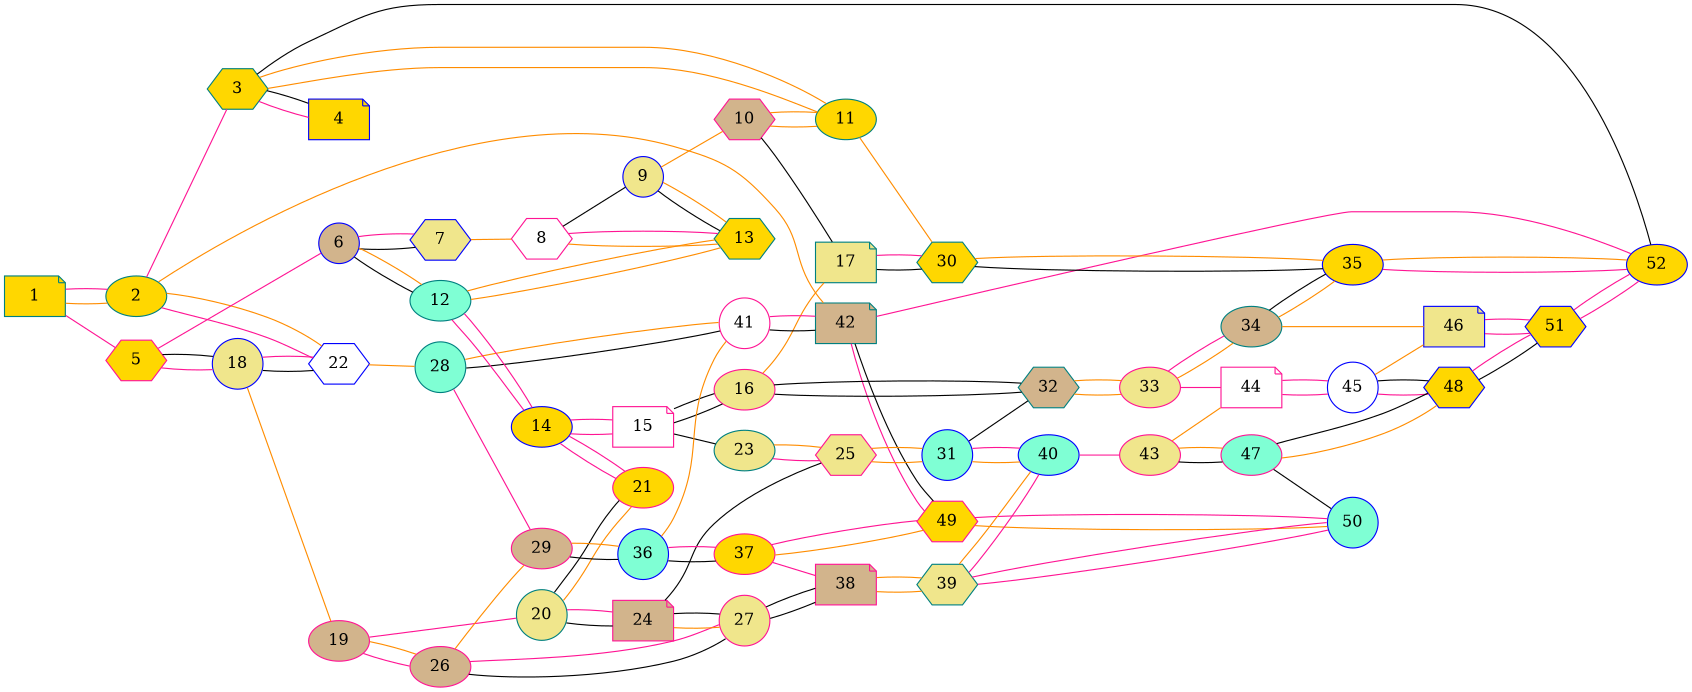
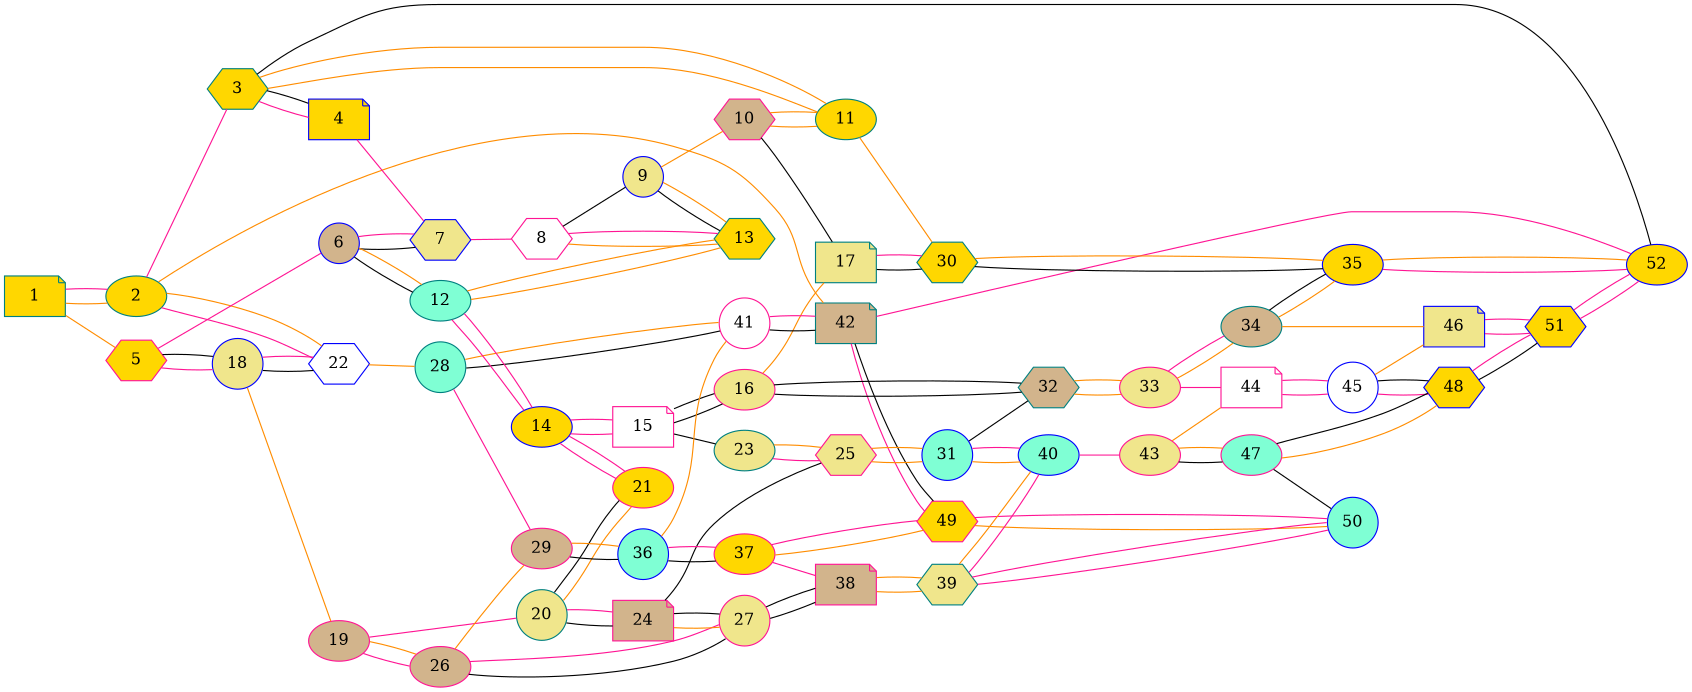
edge "4" -- "7": added
edge "8" -- "7": color darkorange -> deeppink
edge "1" -- "5": color deeppink -> darkorange
